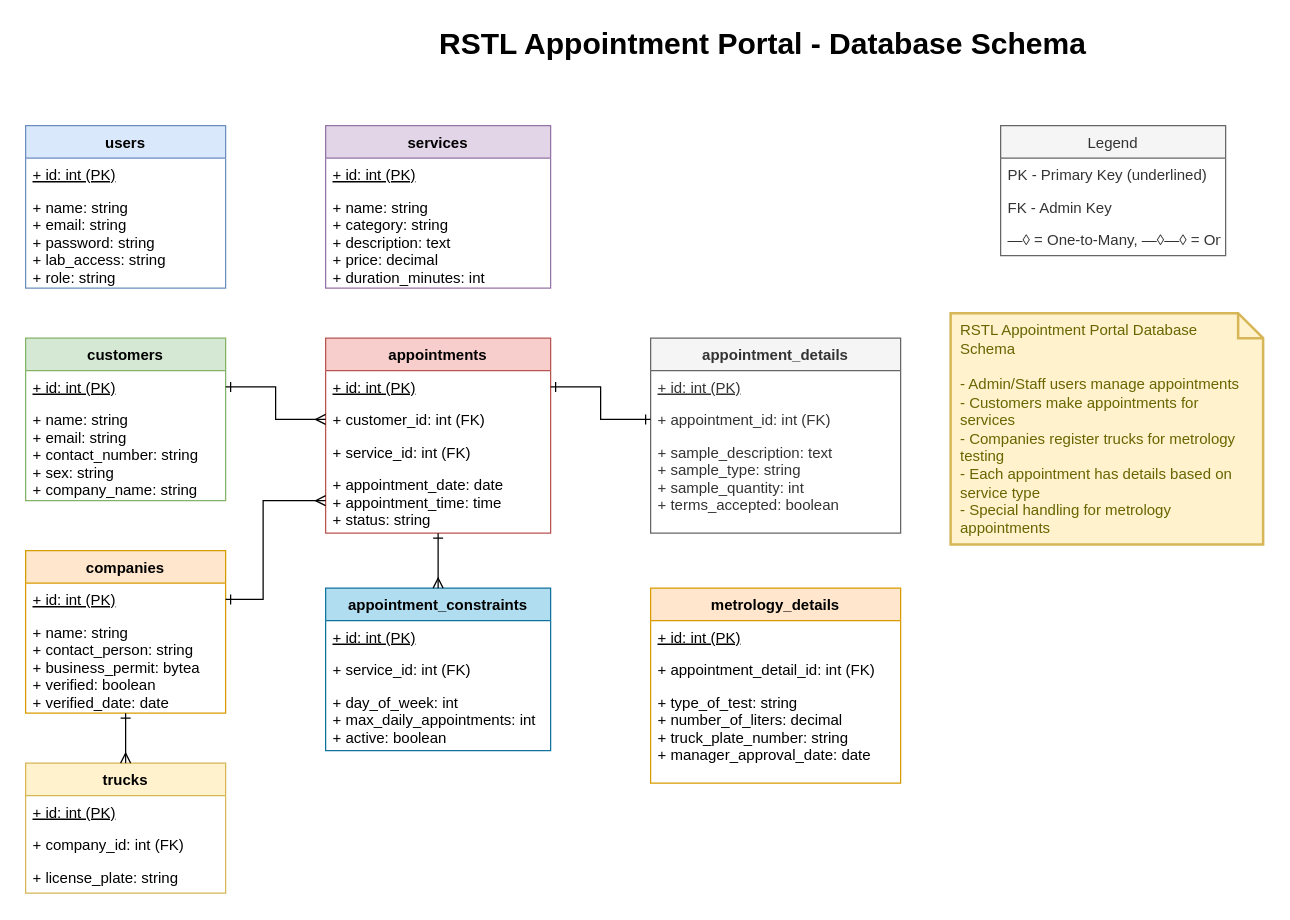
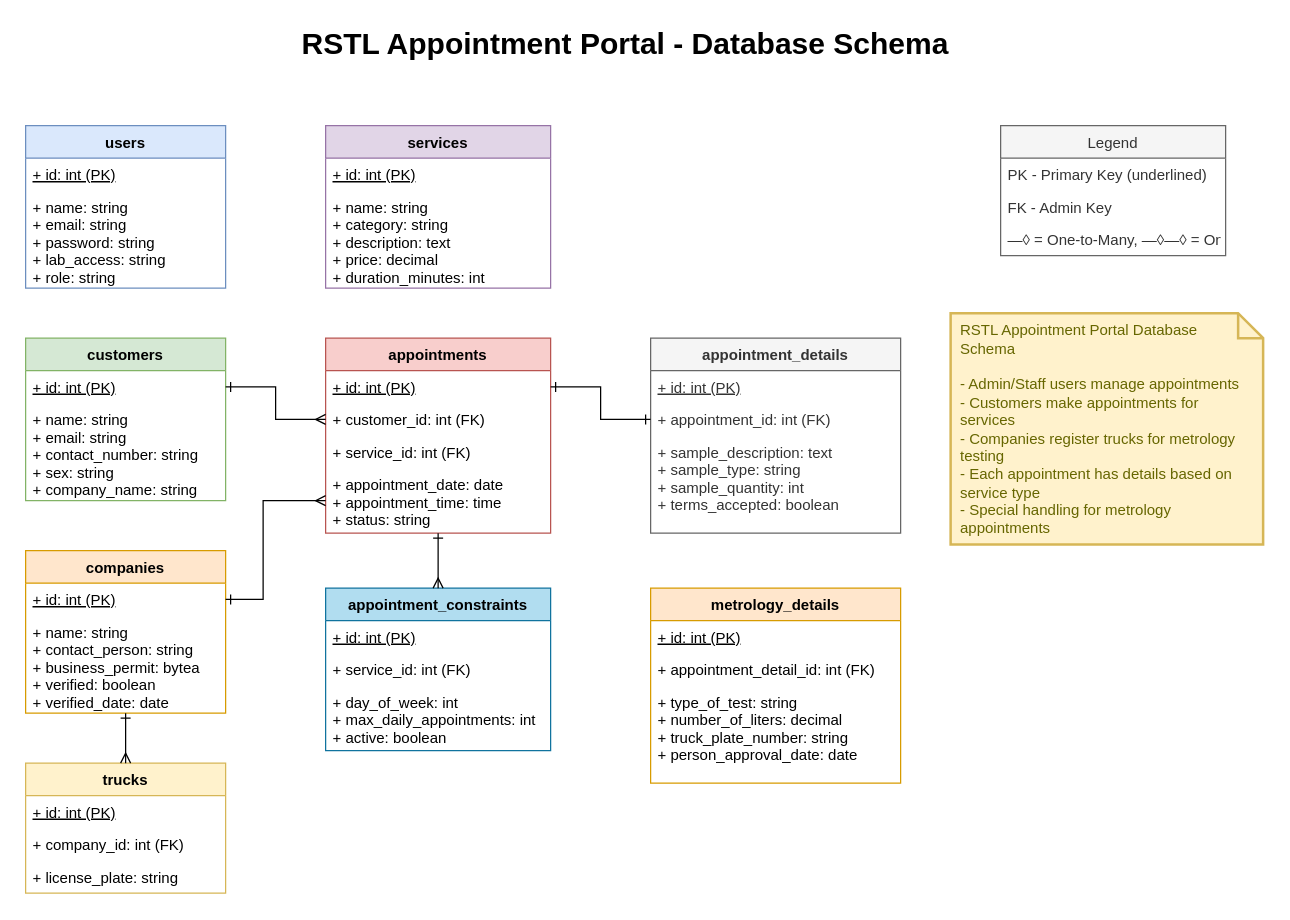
node "RSTL Appointment Portal - Database Schema": moved (763, 44) -> (626, 44)
node "+ type_of_test: string + number_of_liters: decimal + truck_plate_number: string + manager_approval_date: date": label "+ type_of_test: string + number_of_liters: decimal + truck_plate_number: string + manager_approval_date: date" -> "+ type_of_test: string + number_of_liters: decimal + truck_plate_number: string + person_approval_date: date"
